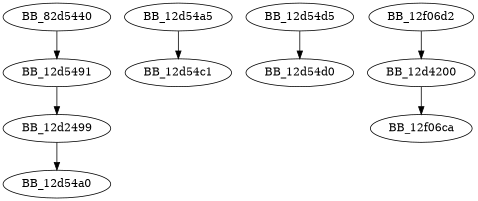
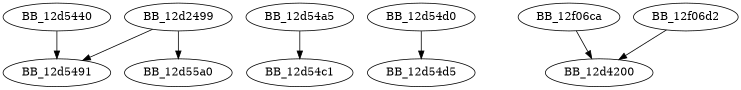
node "BB_82d5440": label "BB_82d5440" -> "BB_12d5440"
edge "BB_12d54d5" -> "BB_12d54d0": reversed
edge "BB_12d5491" -> "BB_12d2499": reversed
edge "BB_12d4200" -> "BB_12f06ca": reversed
node "BB_12d54a0": label "BB_12d54a0" -> "BB_12d55a0"
